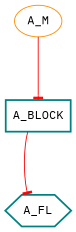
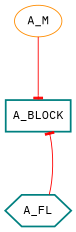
edge "A_BLOCK" -> "A_FL": reversed
